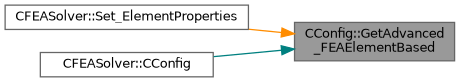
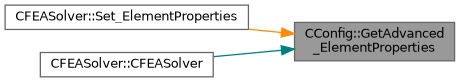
node "CConfig::GetAdvanced _FEAElementBased": label "CConfig::GetAdvanced _FEAElementBased" -> "CConfig::GetAdvanced _ElementProperties"
node "CFEASolver::CConfig": label "CFEASolver::CConfig" -> "CFEASolver::CFEASolver"
